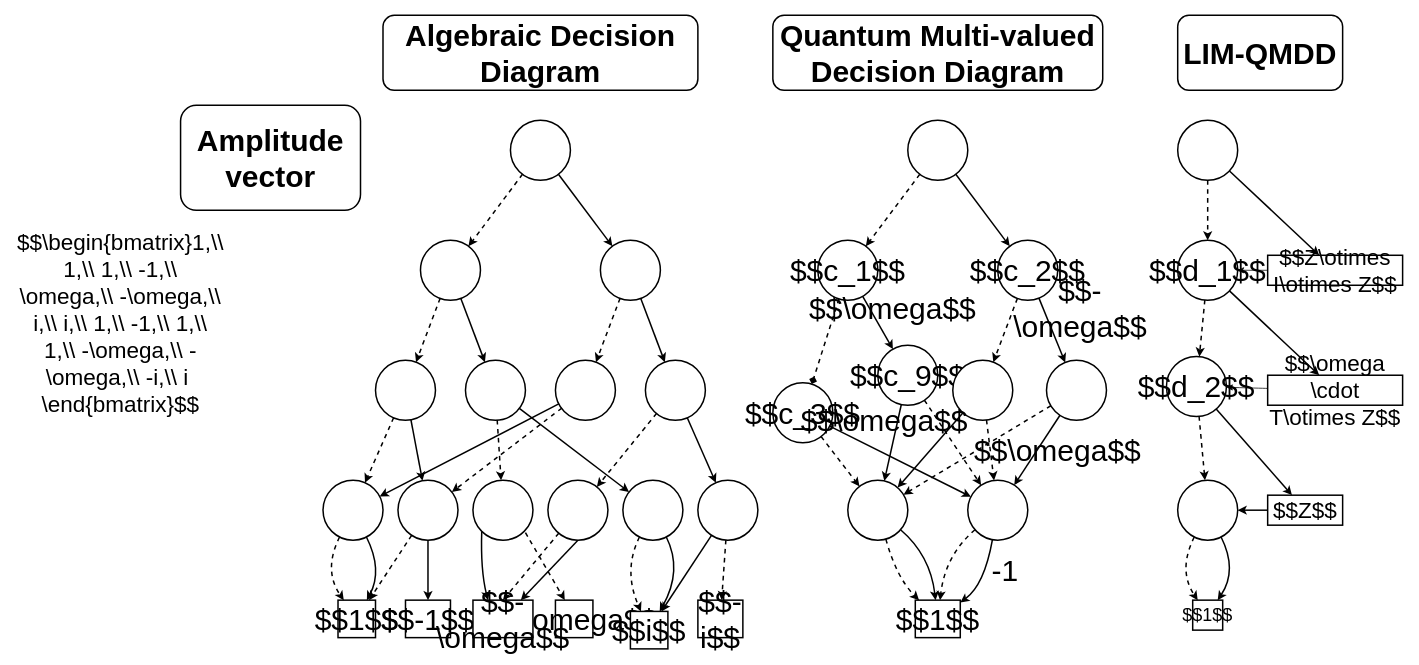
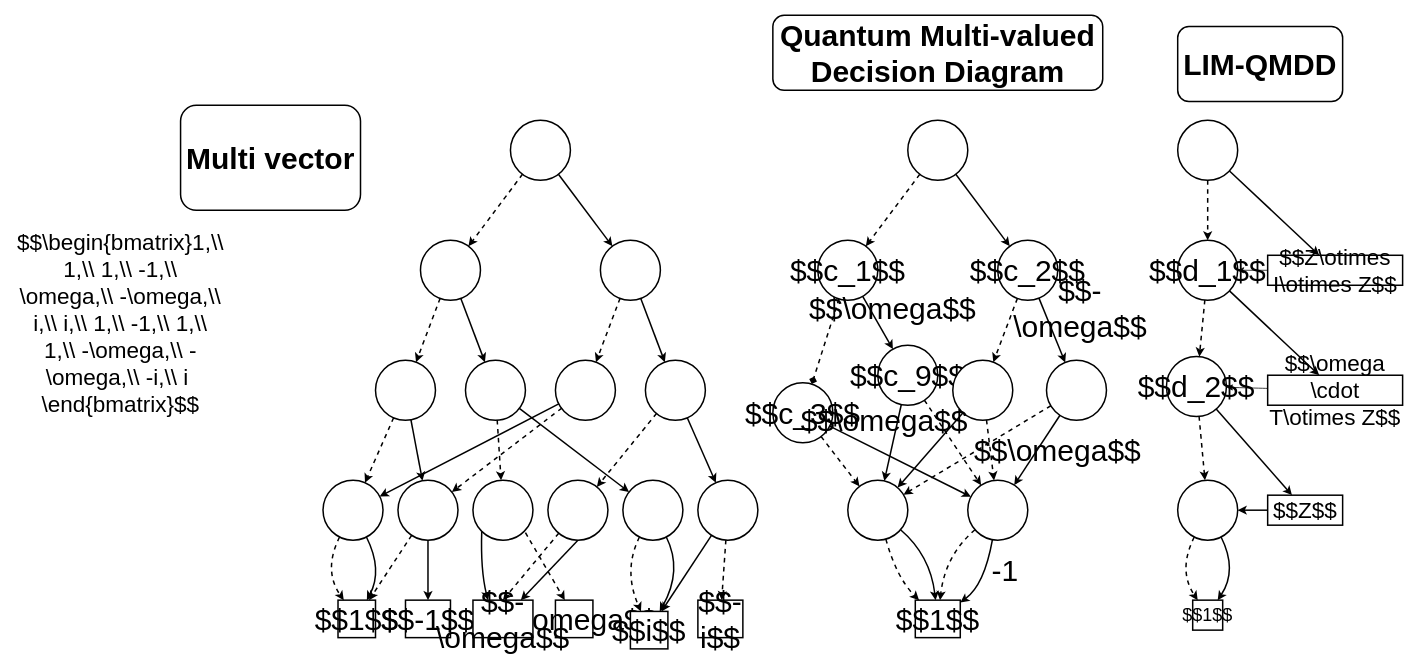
node "Algebraic Decision Diagram": removed
node "LIM-QMDD": moved (1260, 53) -> (1260, 64)
node "Amplitude vector": label "Amplitude vector" -> "Multi vector"
